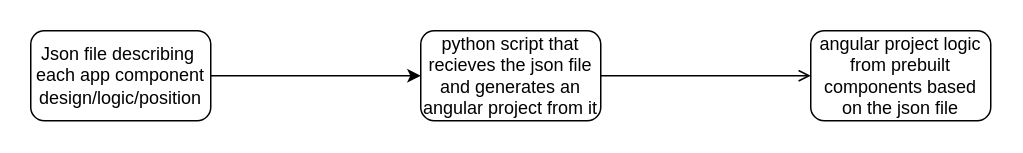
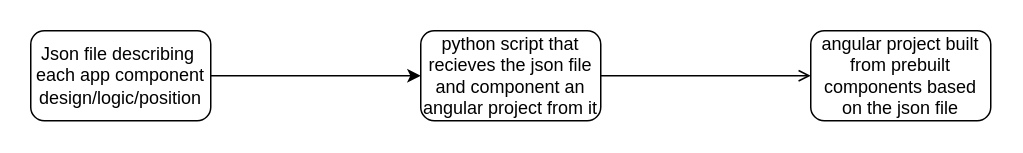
node "python script that recieves the json file and generates an angular project from it": label "python script that recieves the json file and generates an angular project from it" -> "python script that recieves the json file and component an angular project from it"
node "angular project logic from prebuilt components based on the json file": label "angular project logic from prebuilt components based on the json file" -> "angular project built from prebuilt components based on the json file"
